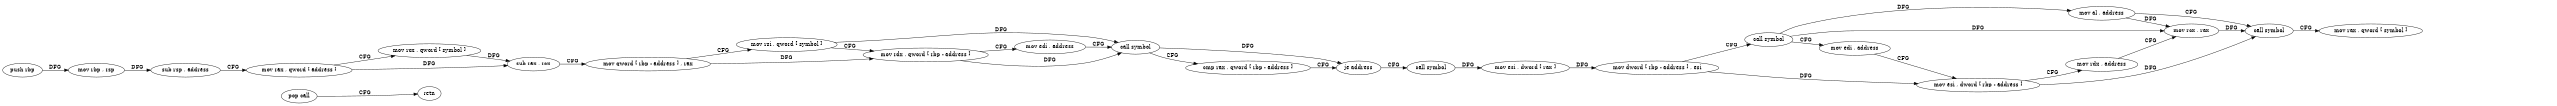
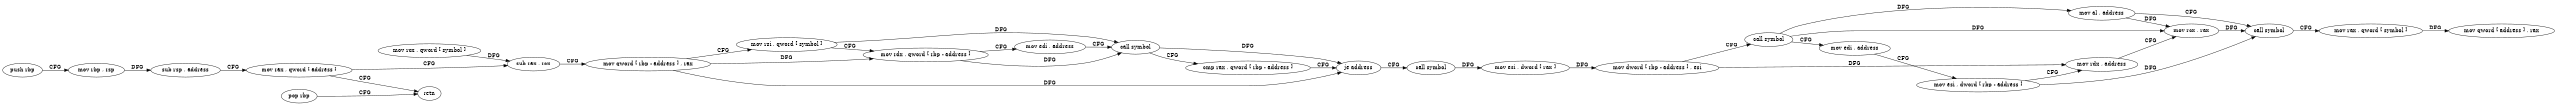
node "mov qword [ address ] , rax": added
edge "mov rax , qword [ address ]" -> "mov rcx , qword [ symbol ]": now "mov rax , qword [ address ]" -> "retn"
edge "mov rax , qword [ address ]" -> "sub rax , rcx": label "DFG" -> "CFG"
edge "push rbp" -> "mov rbp , rsp": label "DFG" -> "CFG"
edge "mov dword [ rbp - address ] , esi" -> "mov esi , dword [ rbp - address ]": now "mov dword [ rbp - address ] , esi" -> "mov rdx , address"
edge "mov qword [ rbp - address ] , rax" -> "je address": added, label "DFG"
node "pop call": label "pop call" -> "pop rbp"
